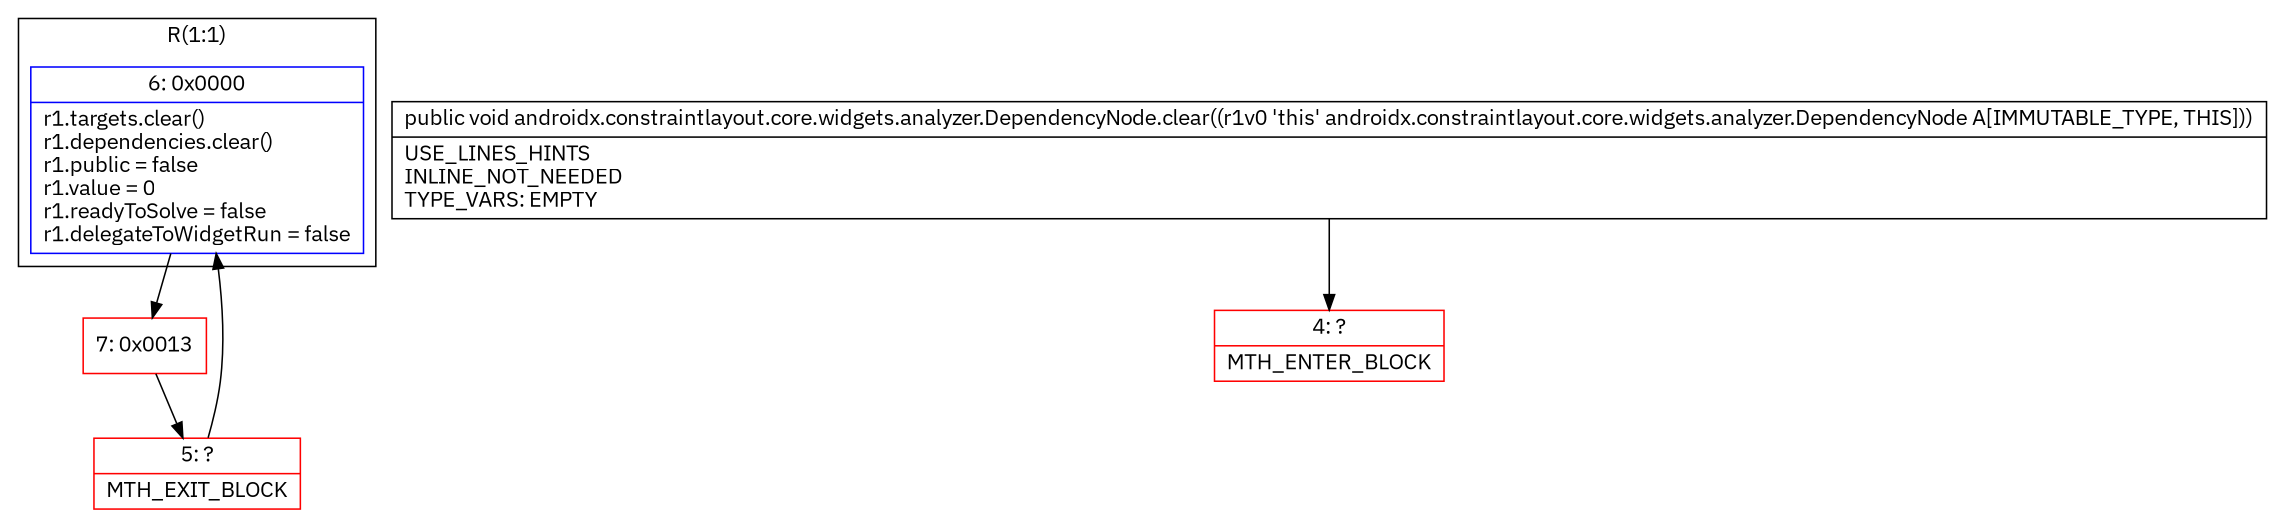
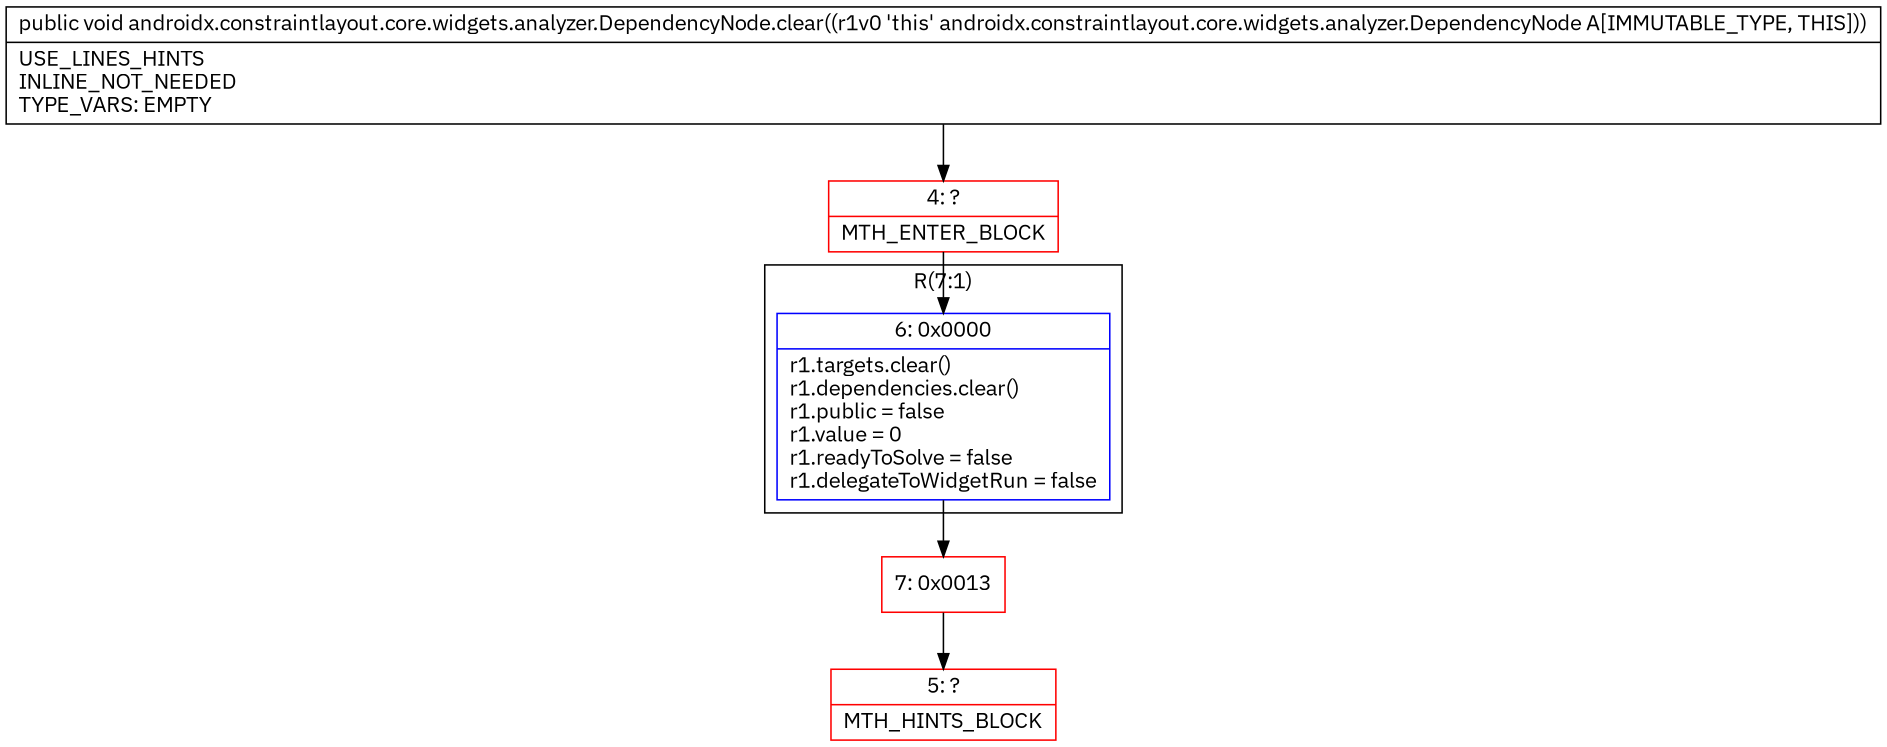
cluster "R(1:1)": label "R(1:1)" -> "R(7:1)"
edge "5: ?" -> "6: 0x0000": now "4: ?" -> "6: 0x0000"
node "5: ?": text "MTH_EXIT_BLOCK" -> "MTH_HINTS_BLOCK"
